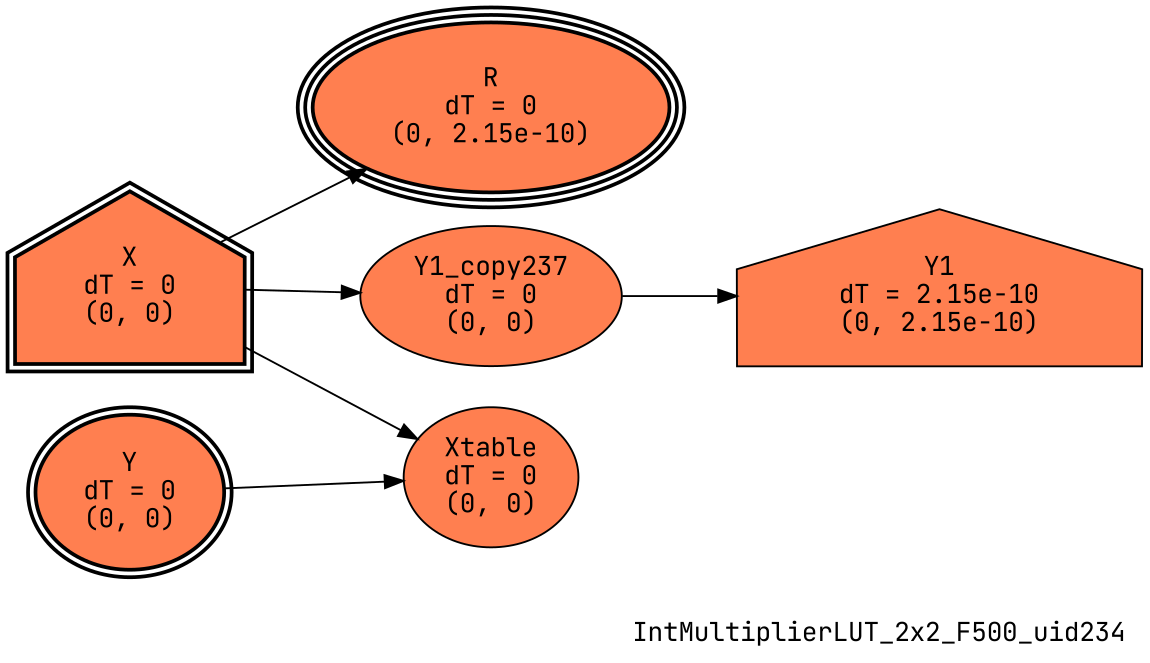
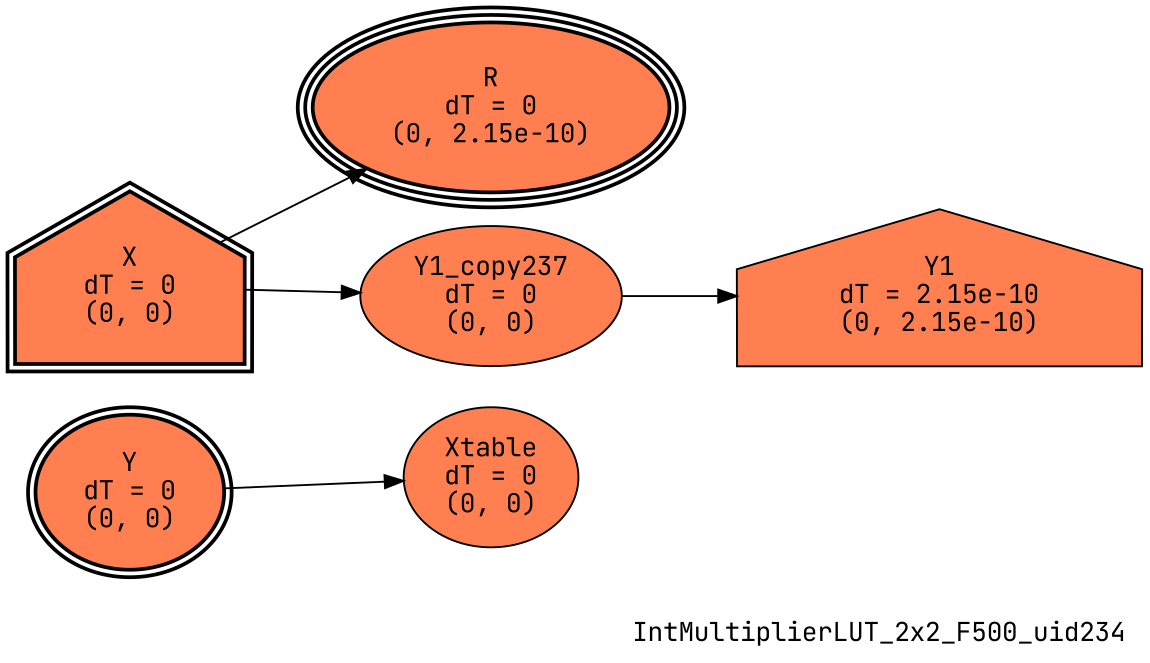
edge "X dT = 0 (0, 0)" -> "Xtable dT = 0 (0, 0)": removed
